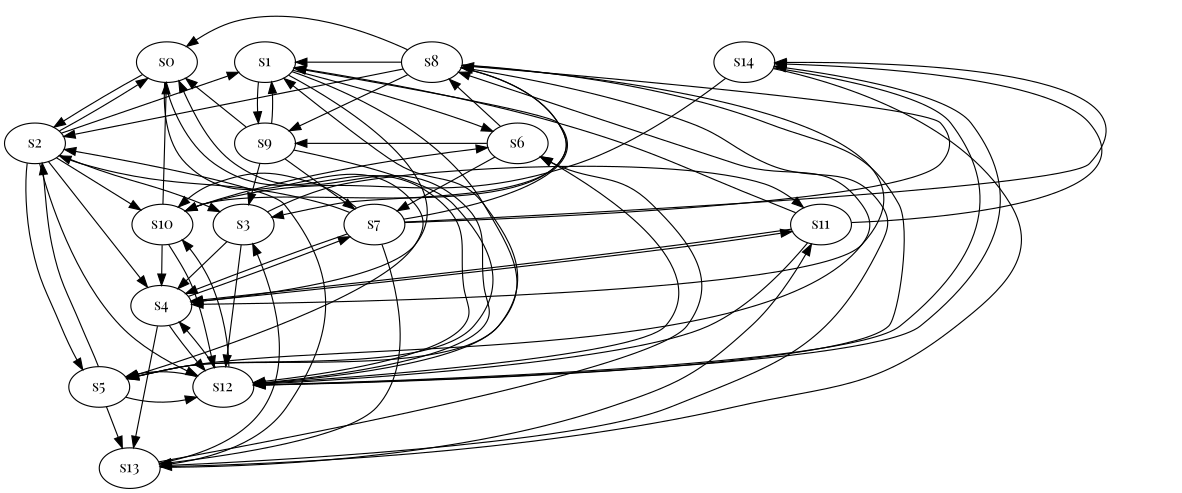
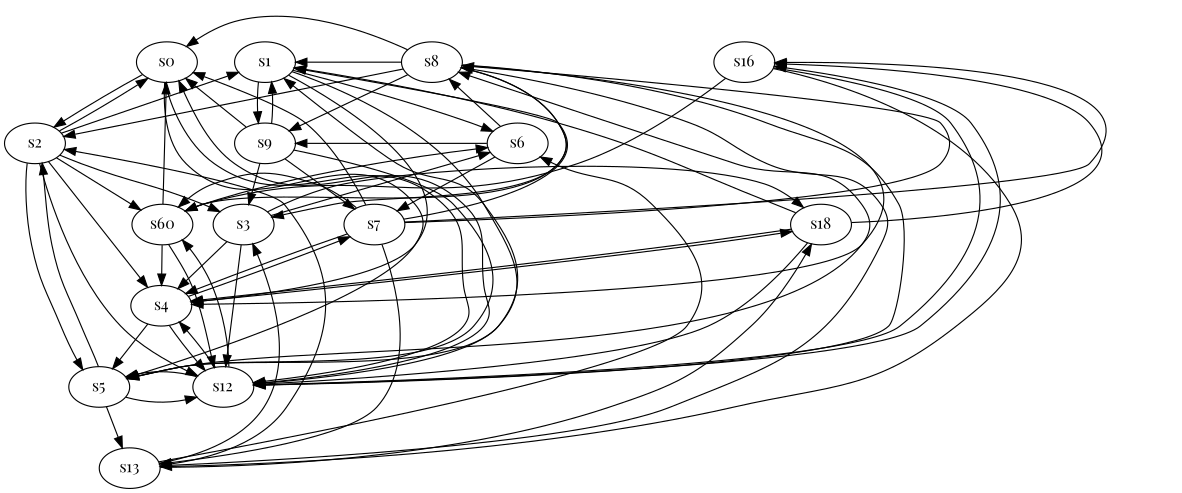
node "s14": label "s14" -> "s16"
edge "s7" -> "s2": now "s7" -> "s0"
node "s10": label "s10" -> "s60"
node "s11": label "s11" -> "s18"
edge "s12" -> "s6": now "s3" -> "s6"
edge "s4" -> "s13": now "s4" -> "s5"
